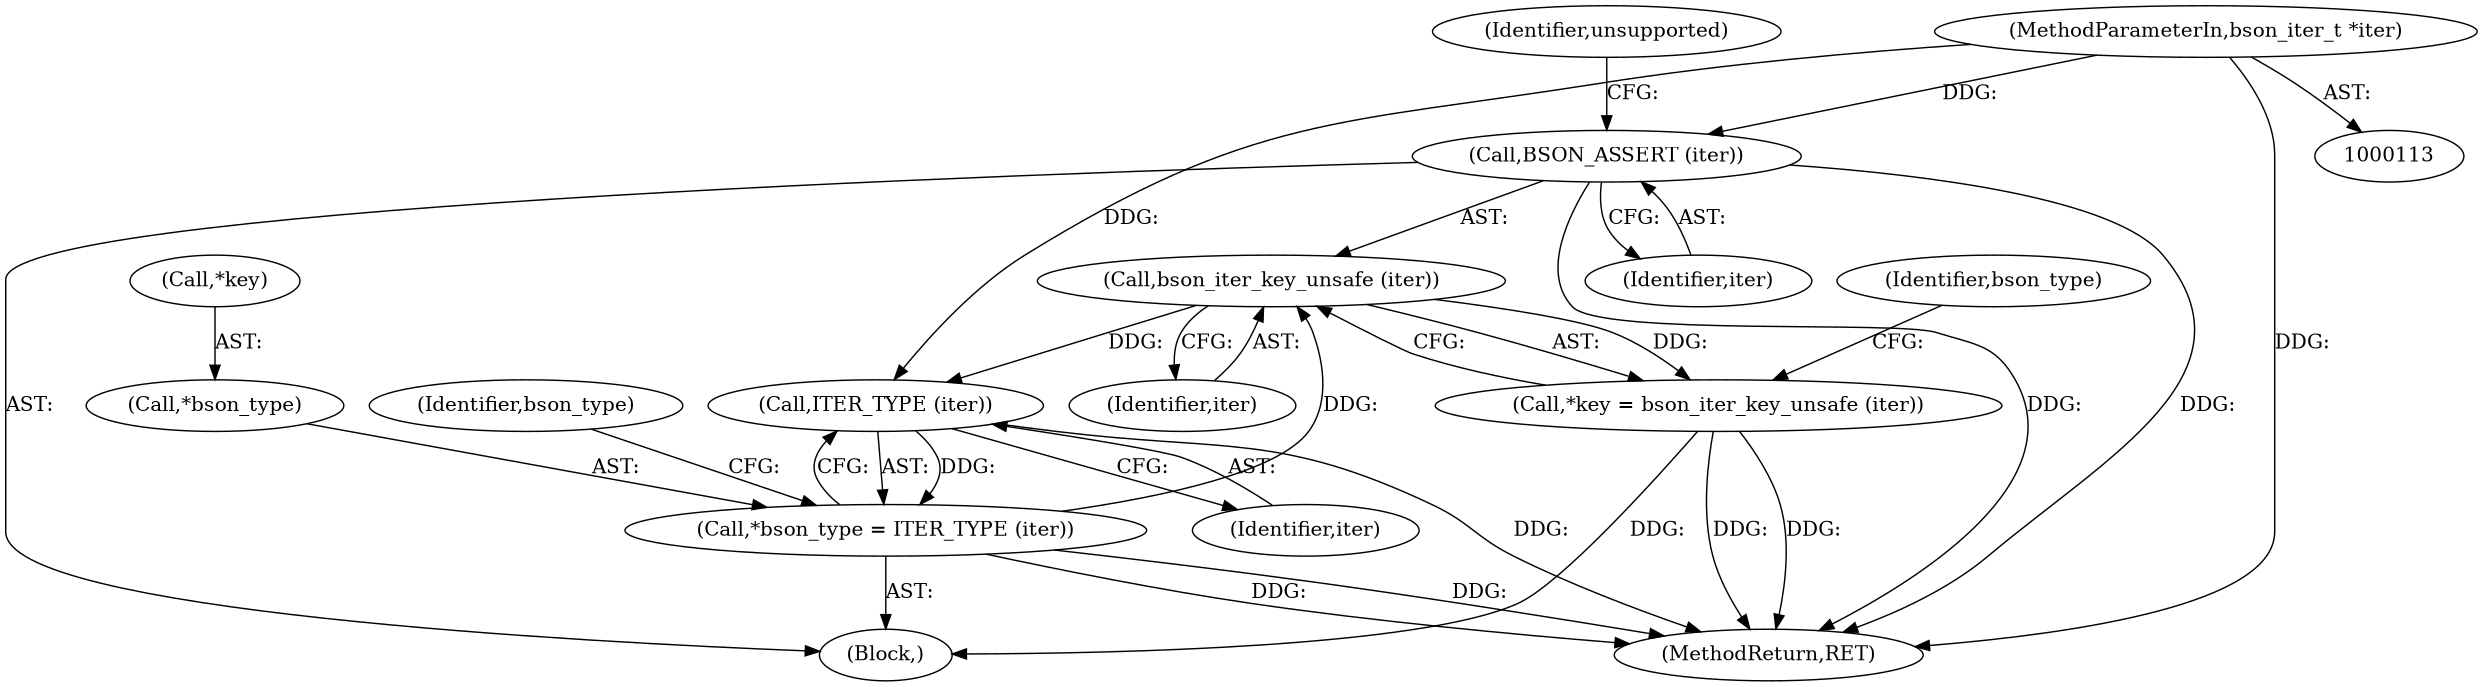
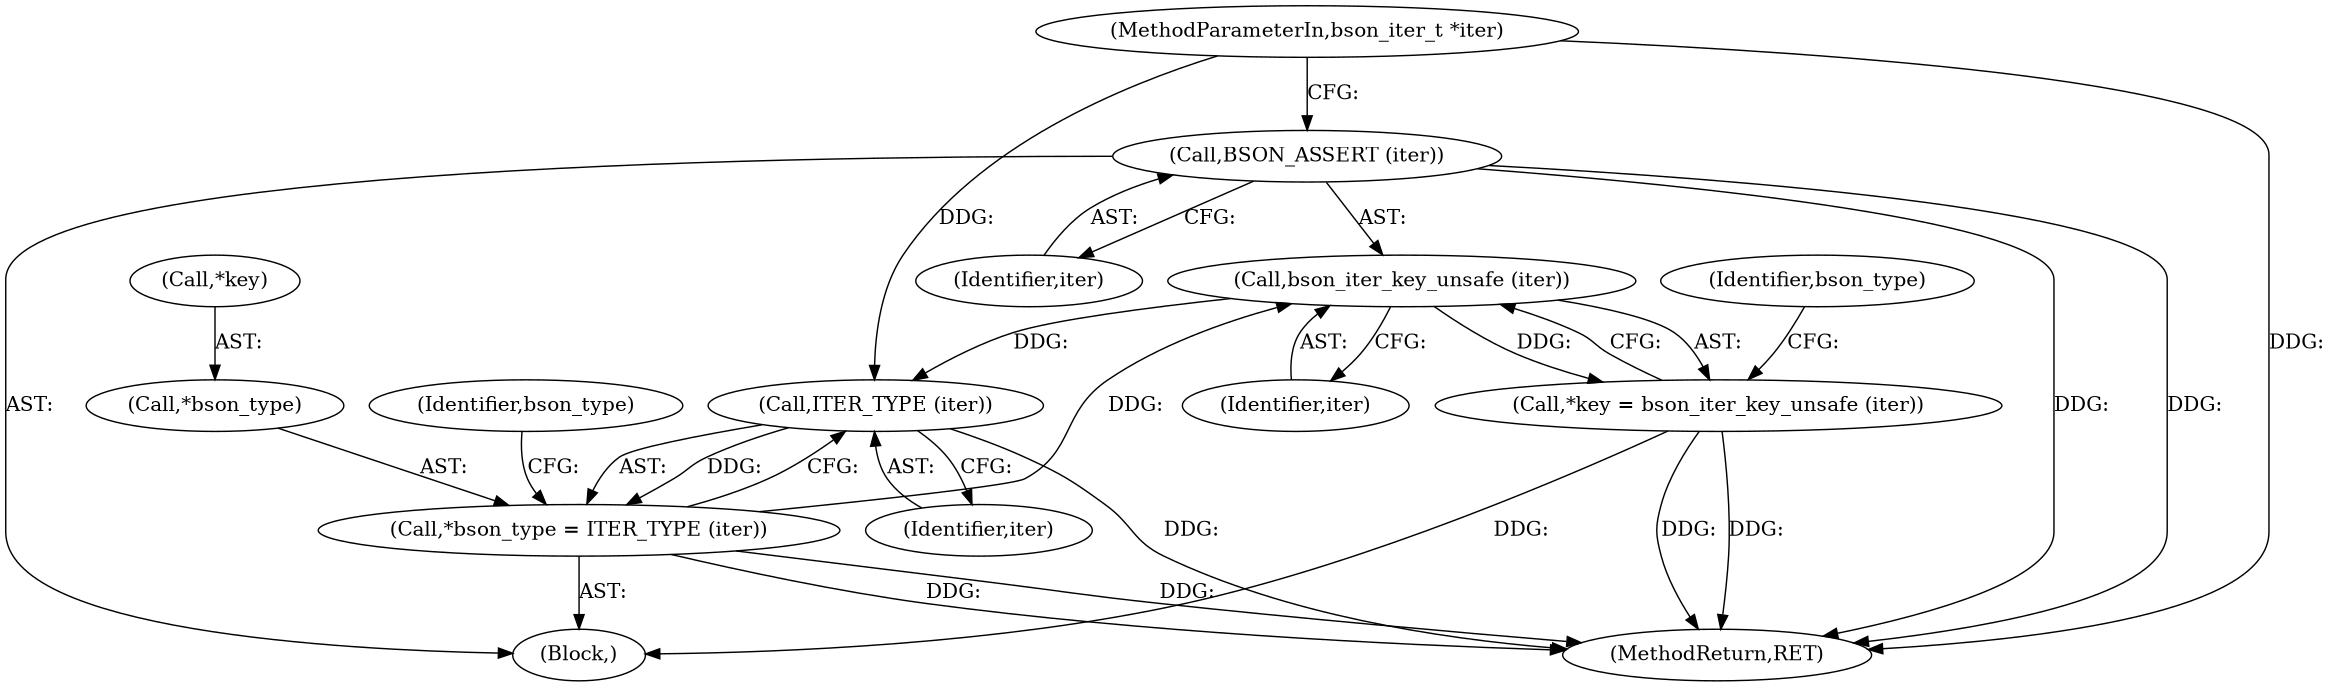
node "(Identifier,unsupported)": removed
edge "(MethodParameterIn,bson_iter_t *iter)" -> "(Call,BSON_ASSERT (iter))": label "DDG: " -> "CFG: "
node "1000113": removed
